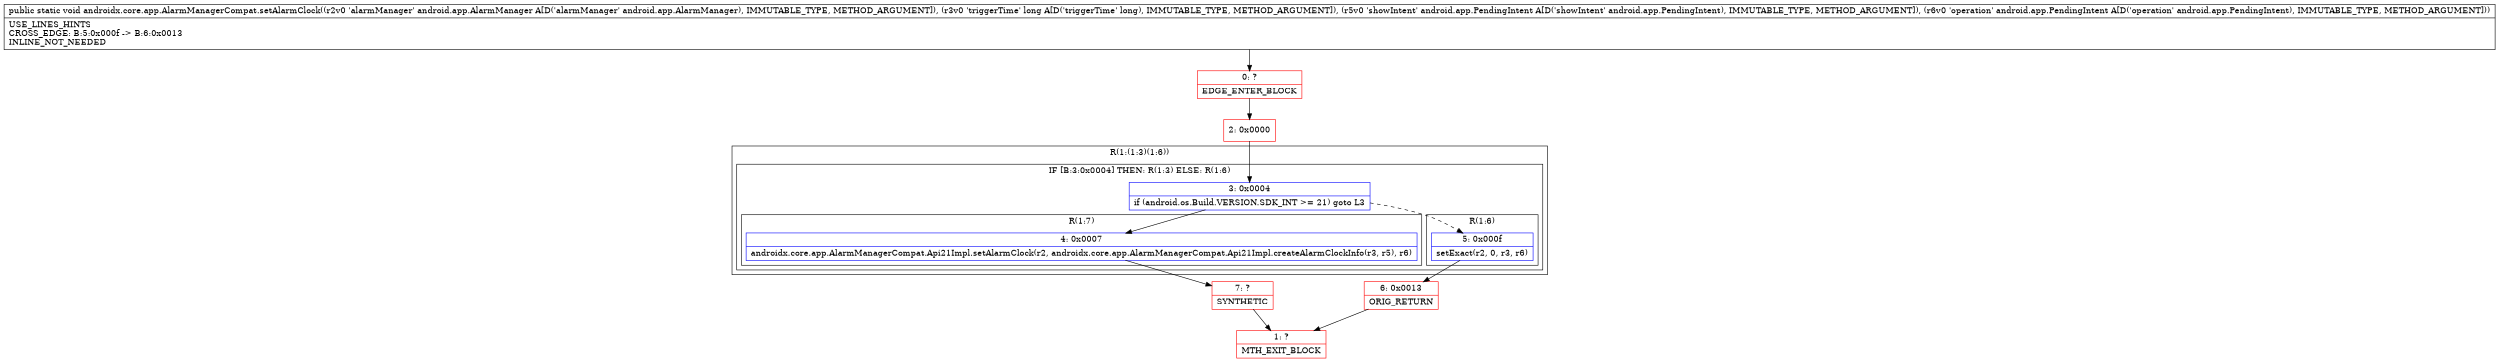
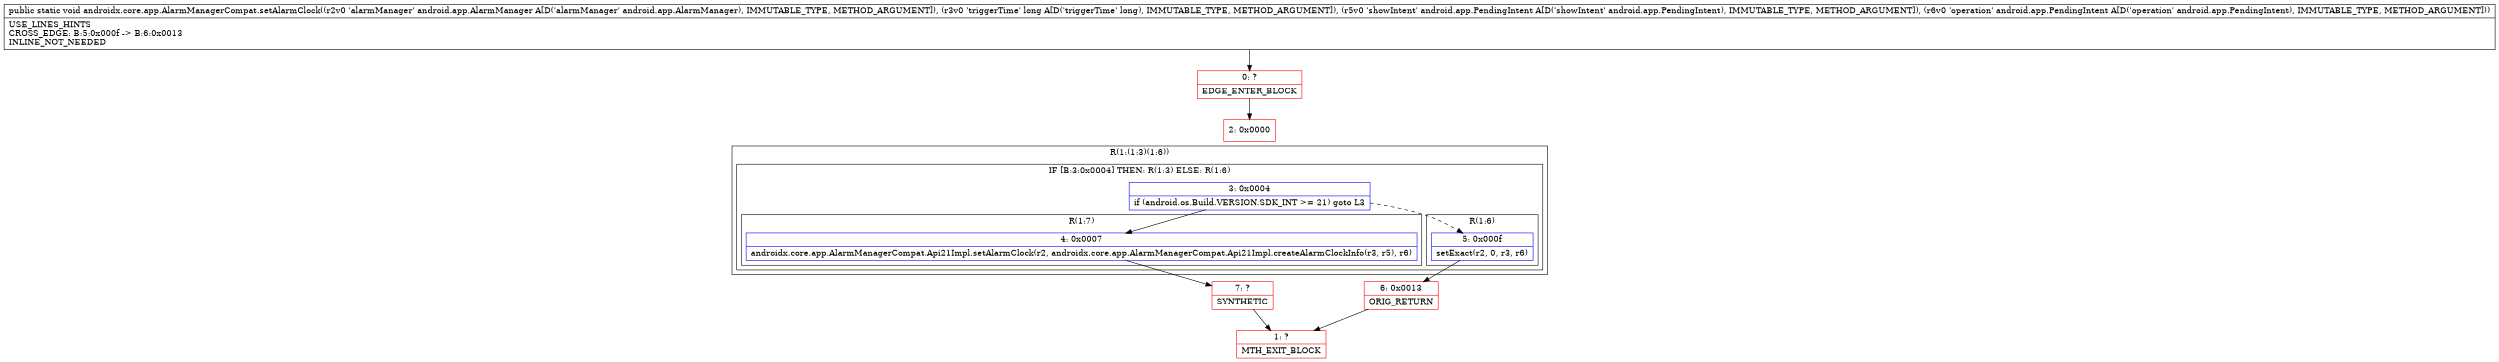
edge "2: 0x0000" -> "3: 0x0004": removed
